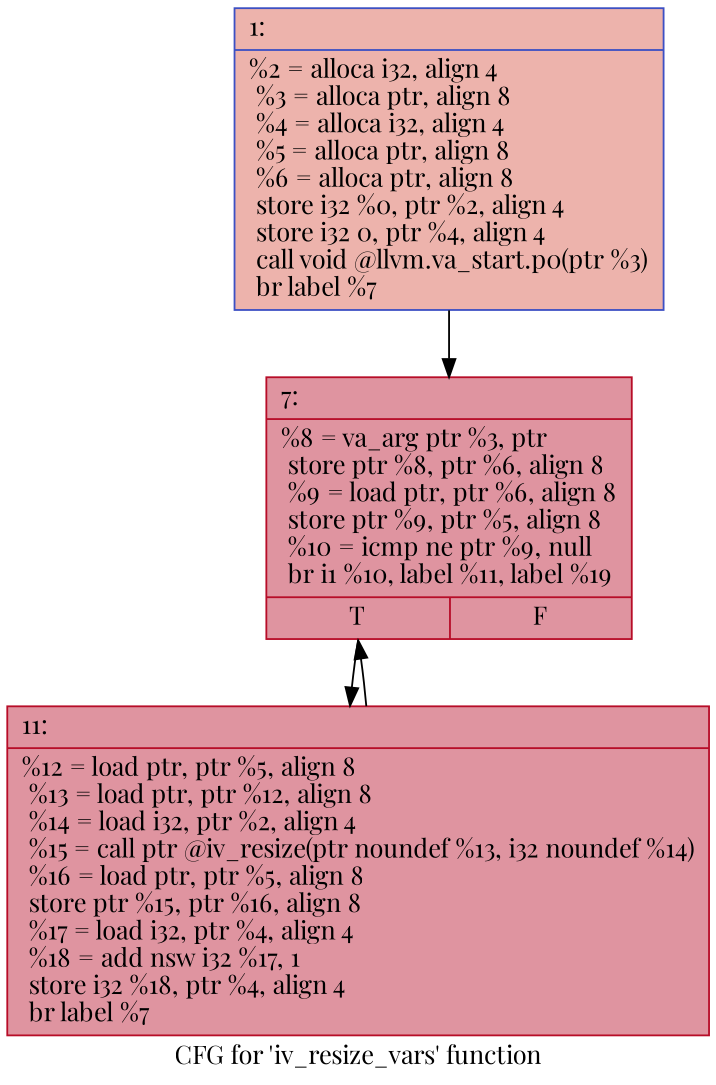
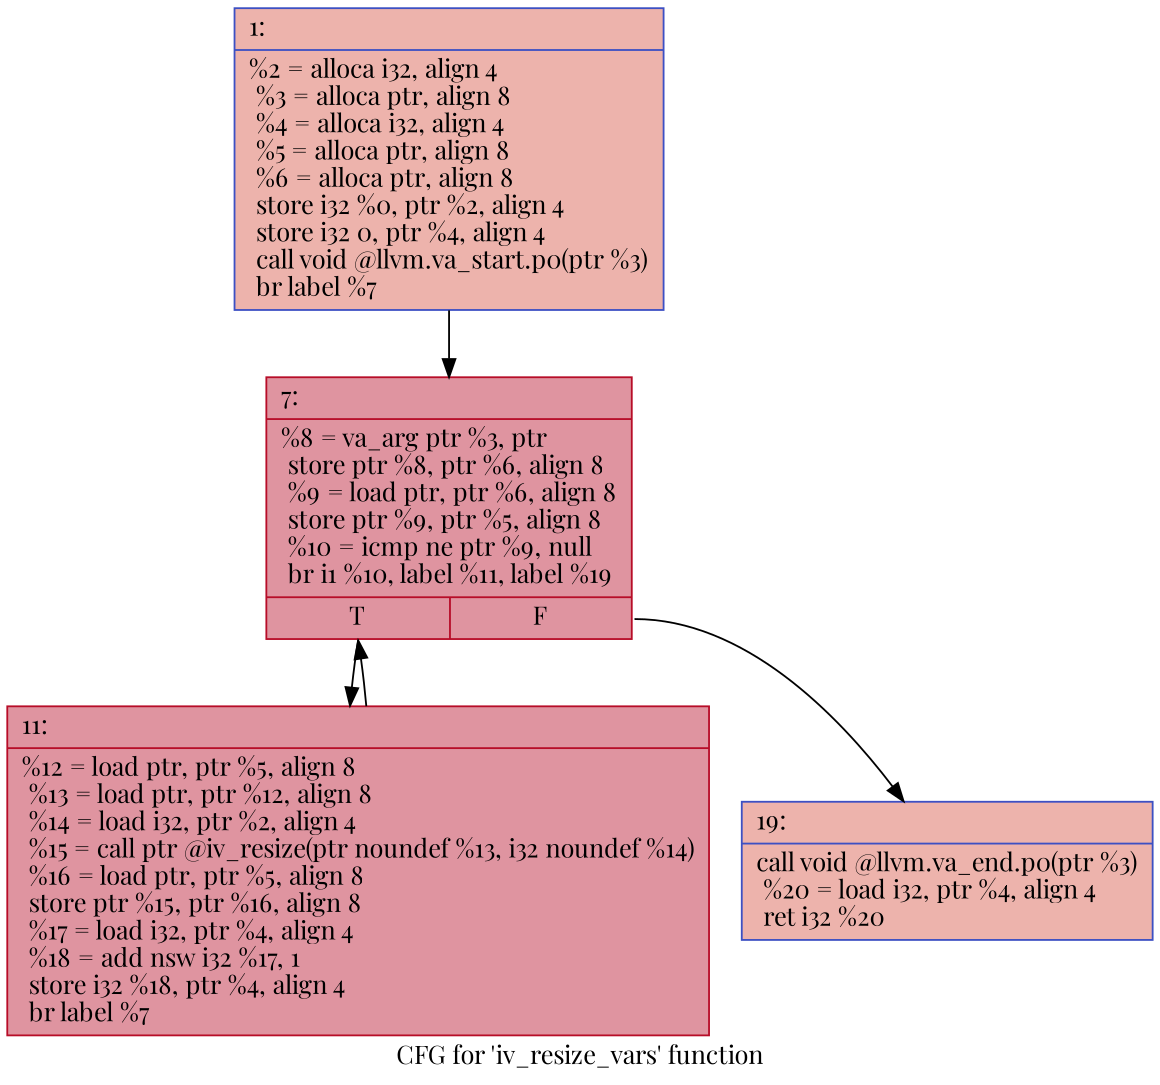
node "19:": added
